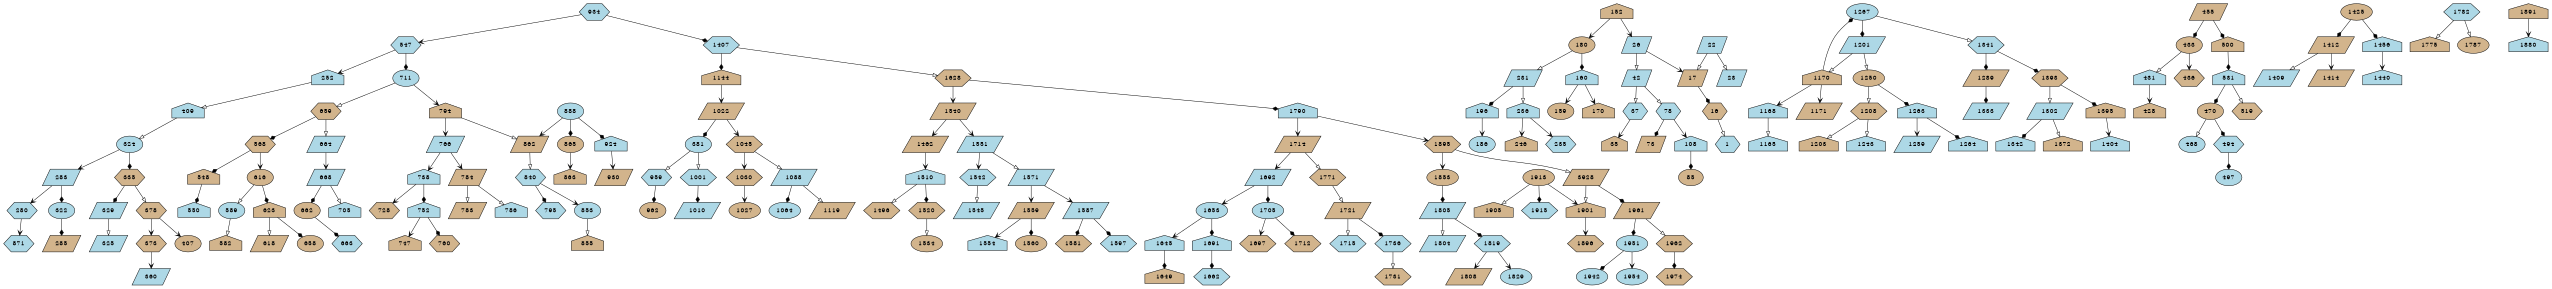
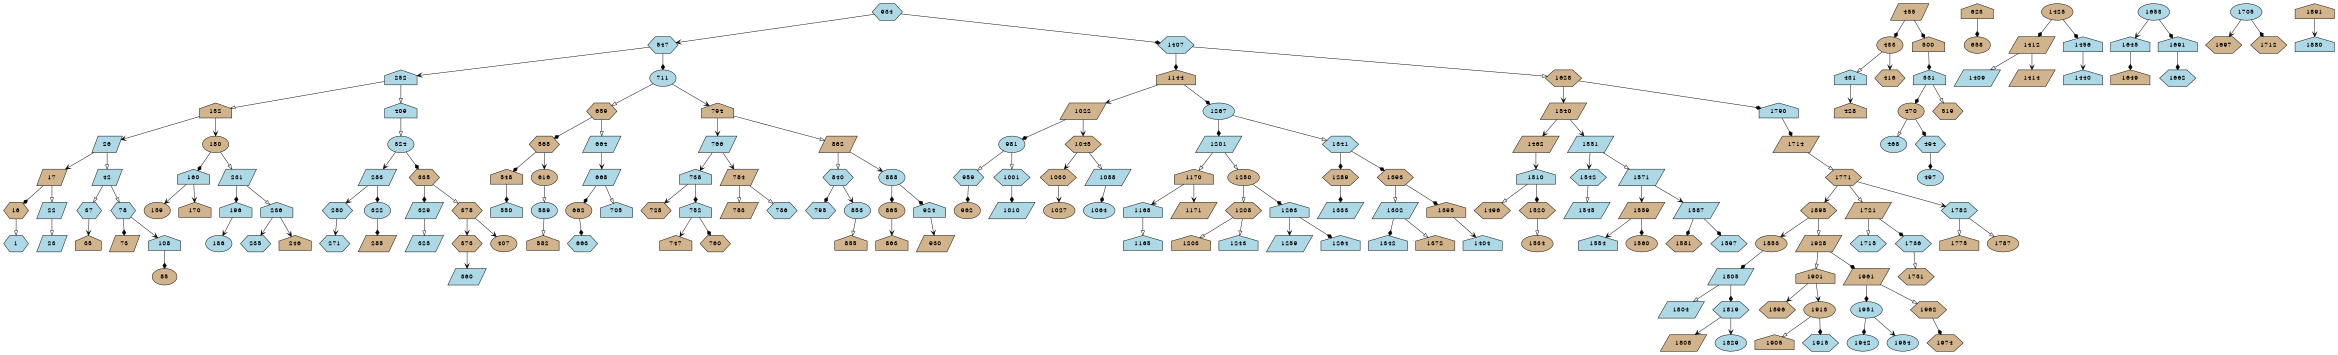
edge "1170" -> "1267": now "1144" -> "1267"
edge "22" -> "17": reversed
node "1289": shape parallelogram -> hexagon
node "436": label "436" -> "416"
edge "252" -> "152": added
edge "1790" -> "1714": arrowhead vee -> diamond
edge "888" -> "862": reversed
edge "1790" -> "1895": now "1771" -> "1895"
node "381": label "381" -> "981"
node "1692": removed
node "3928": label "3928" -> "1928"
edge "616" -> "623": removed
edge "1913" -> "1901": reversed
edge "1771" -> "1782": added
node "786": shape house -> hexagon
node "1119": removed
node "871": label "871" -> "271"
node "618": removed
